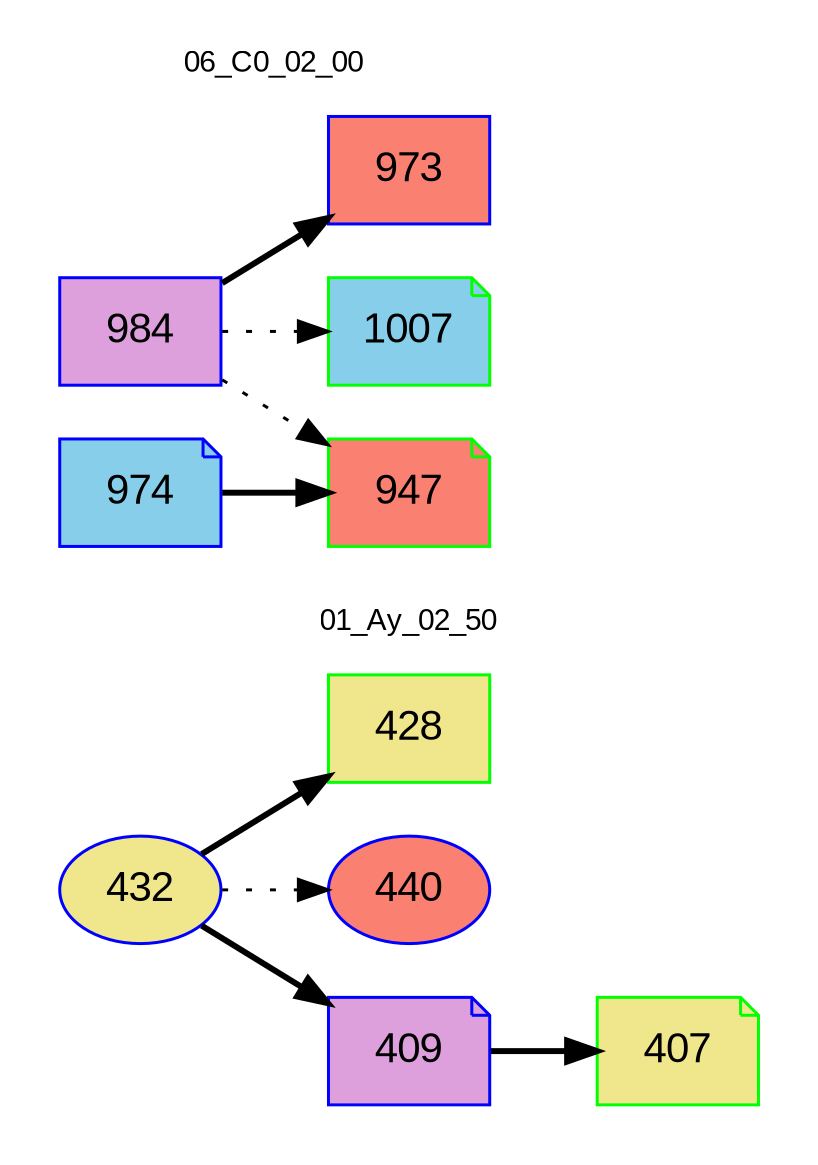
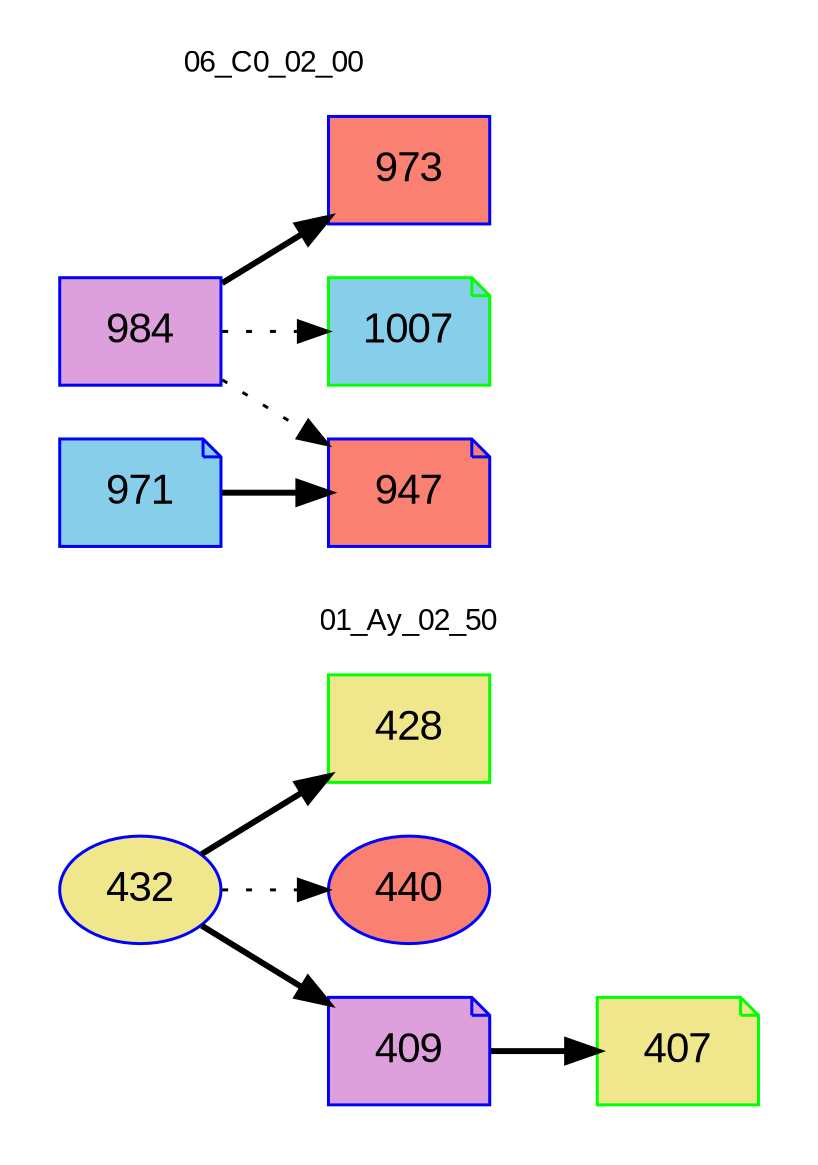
node "974": label "974" -> "971"
node "947": color green -> blue
